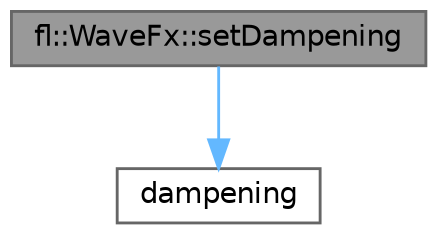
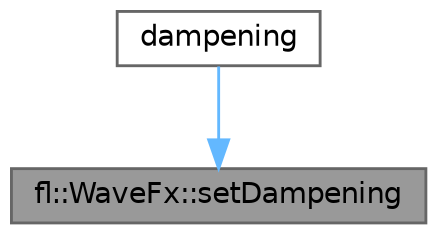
edge "fl::WaveFx::setDampening" -> "dampening": reversed
